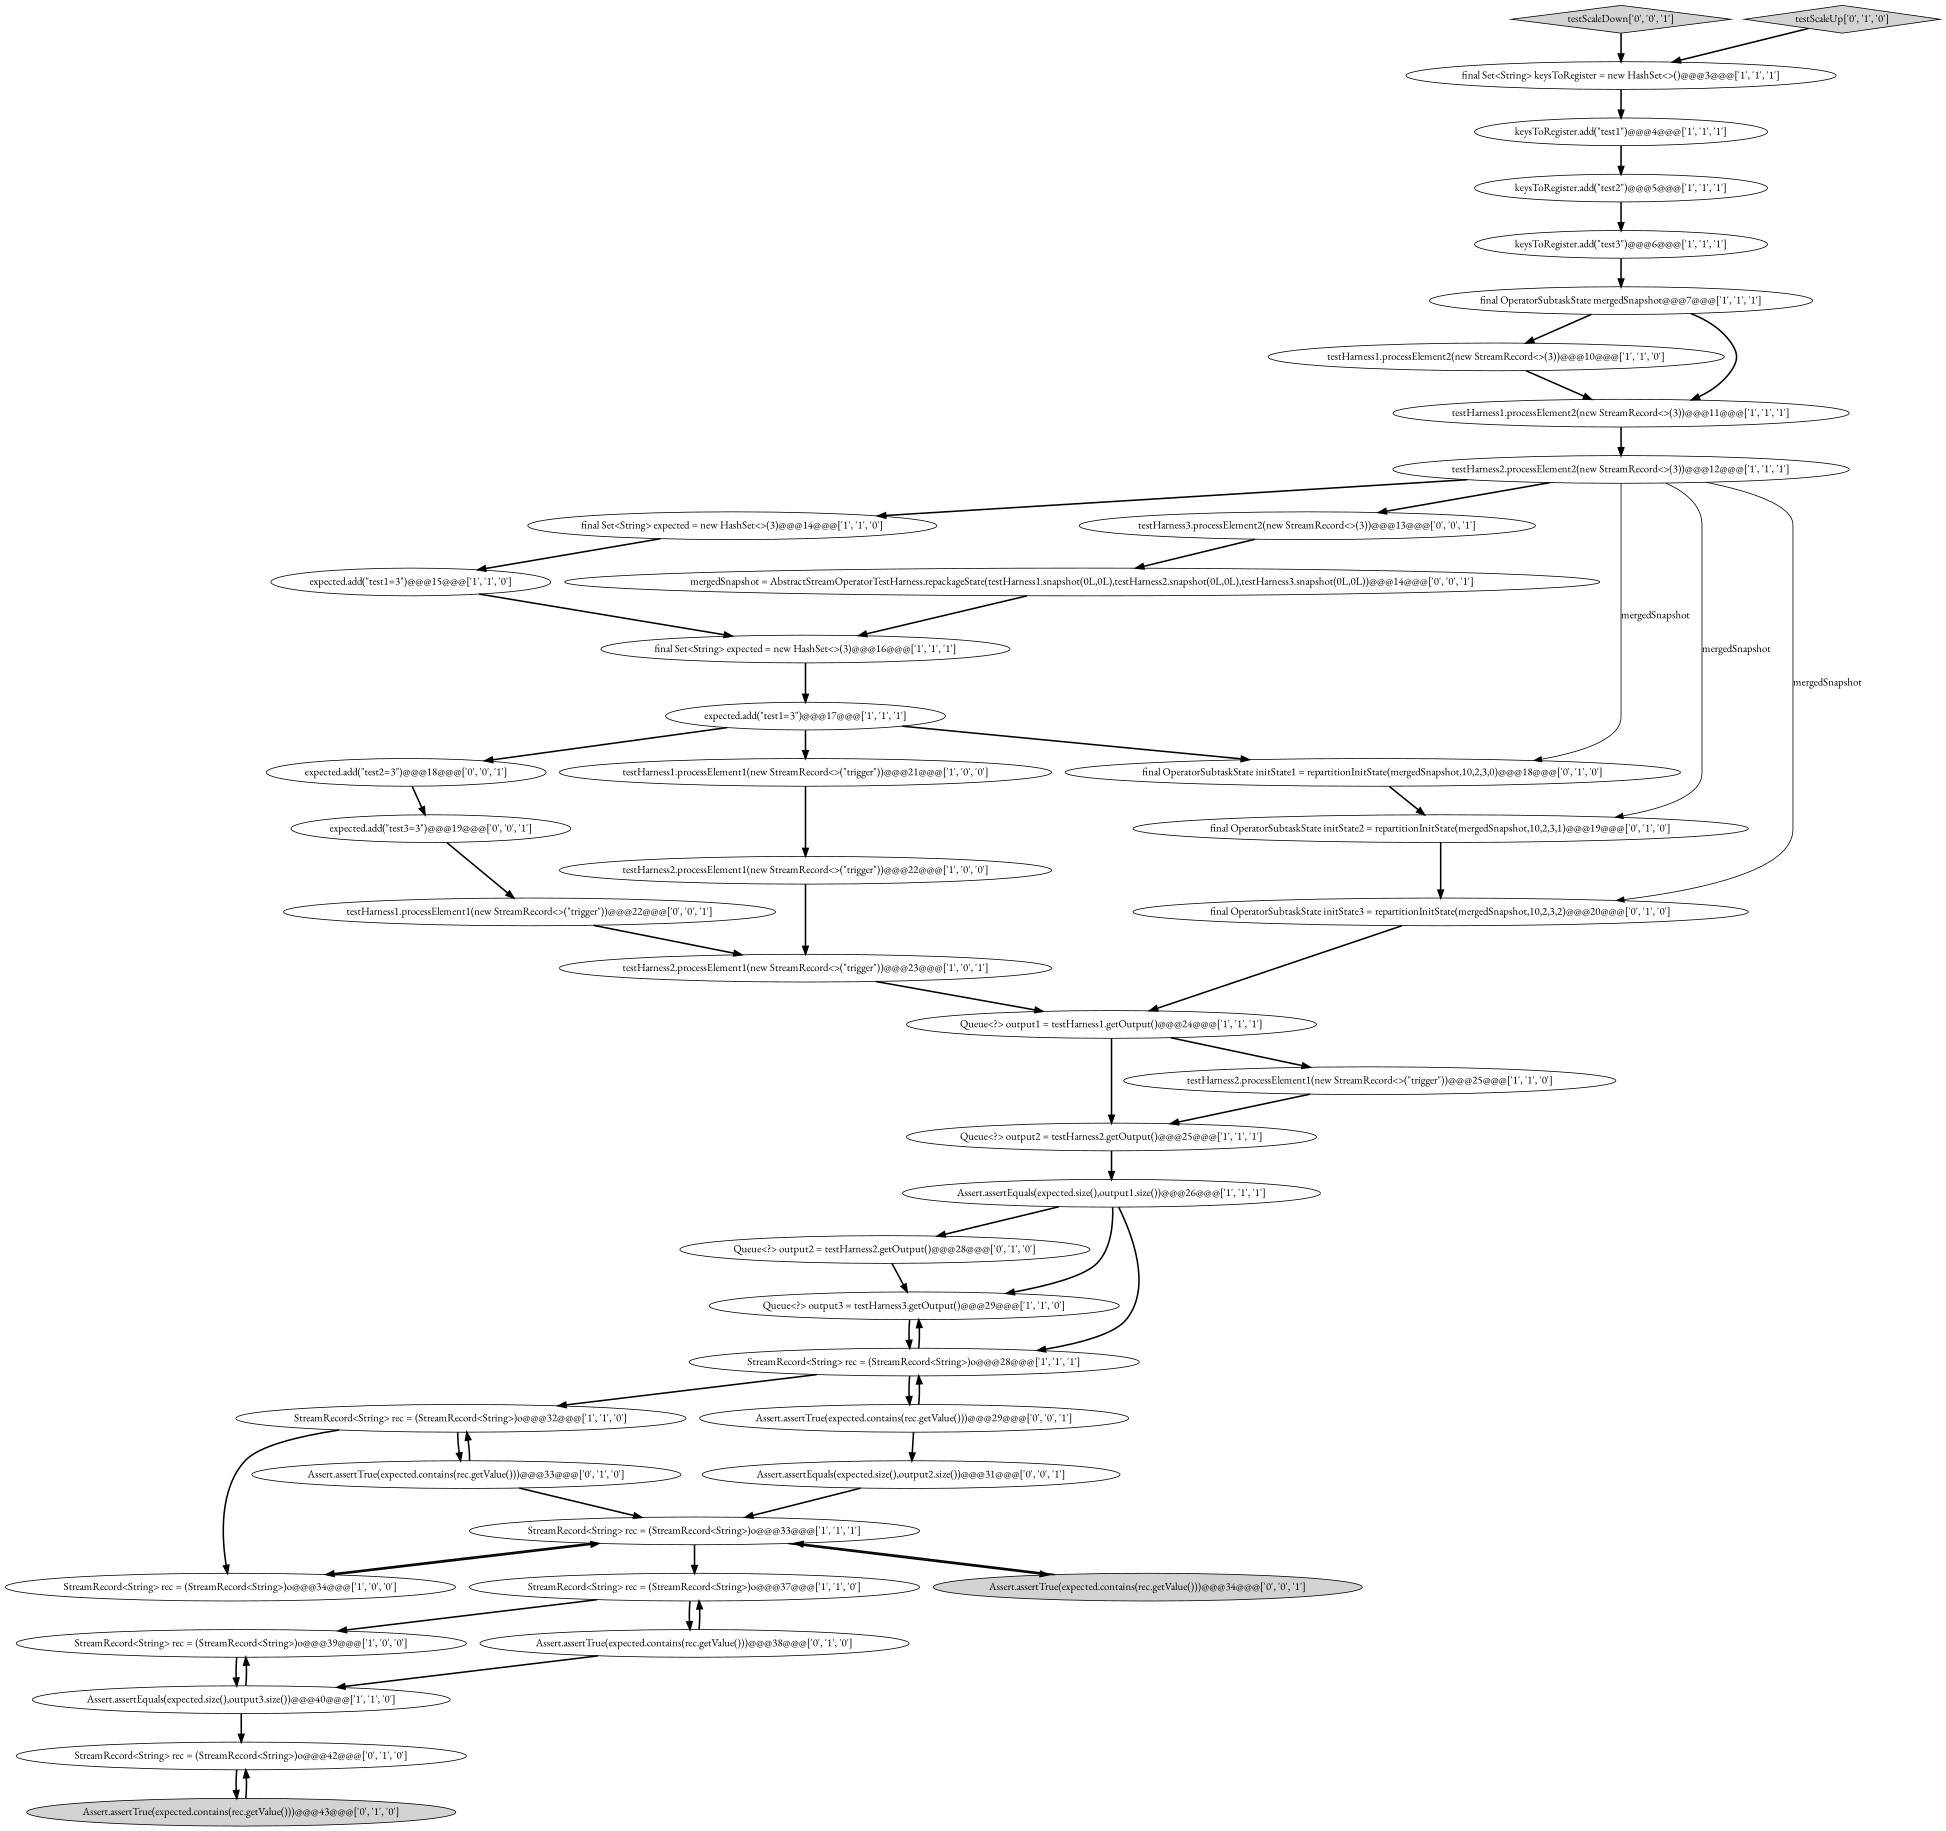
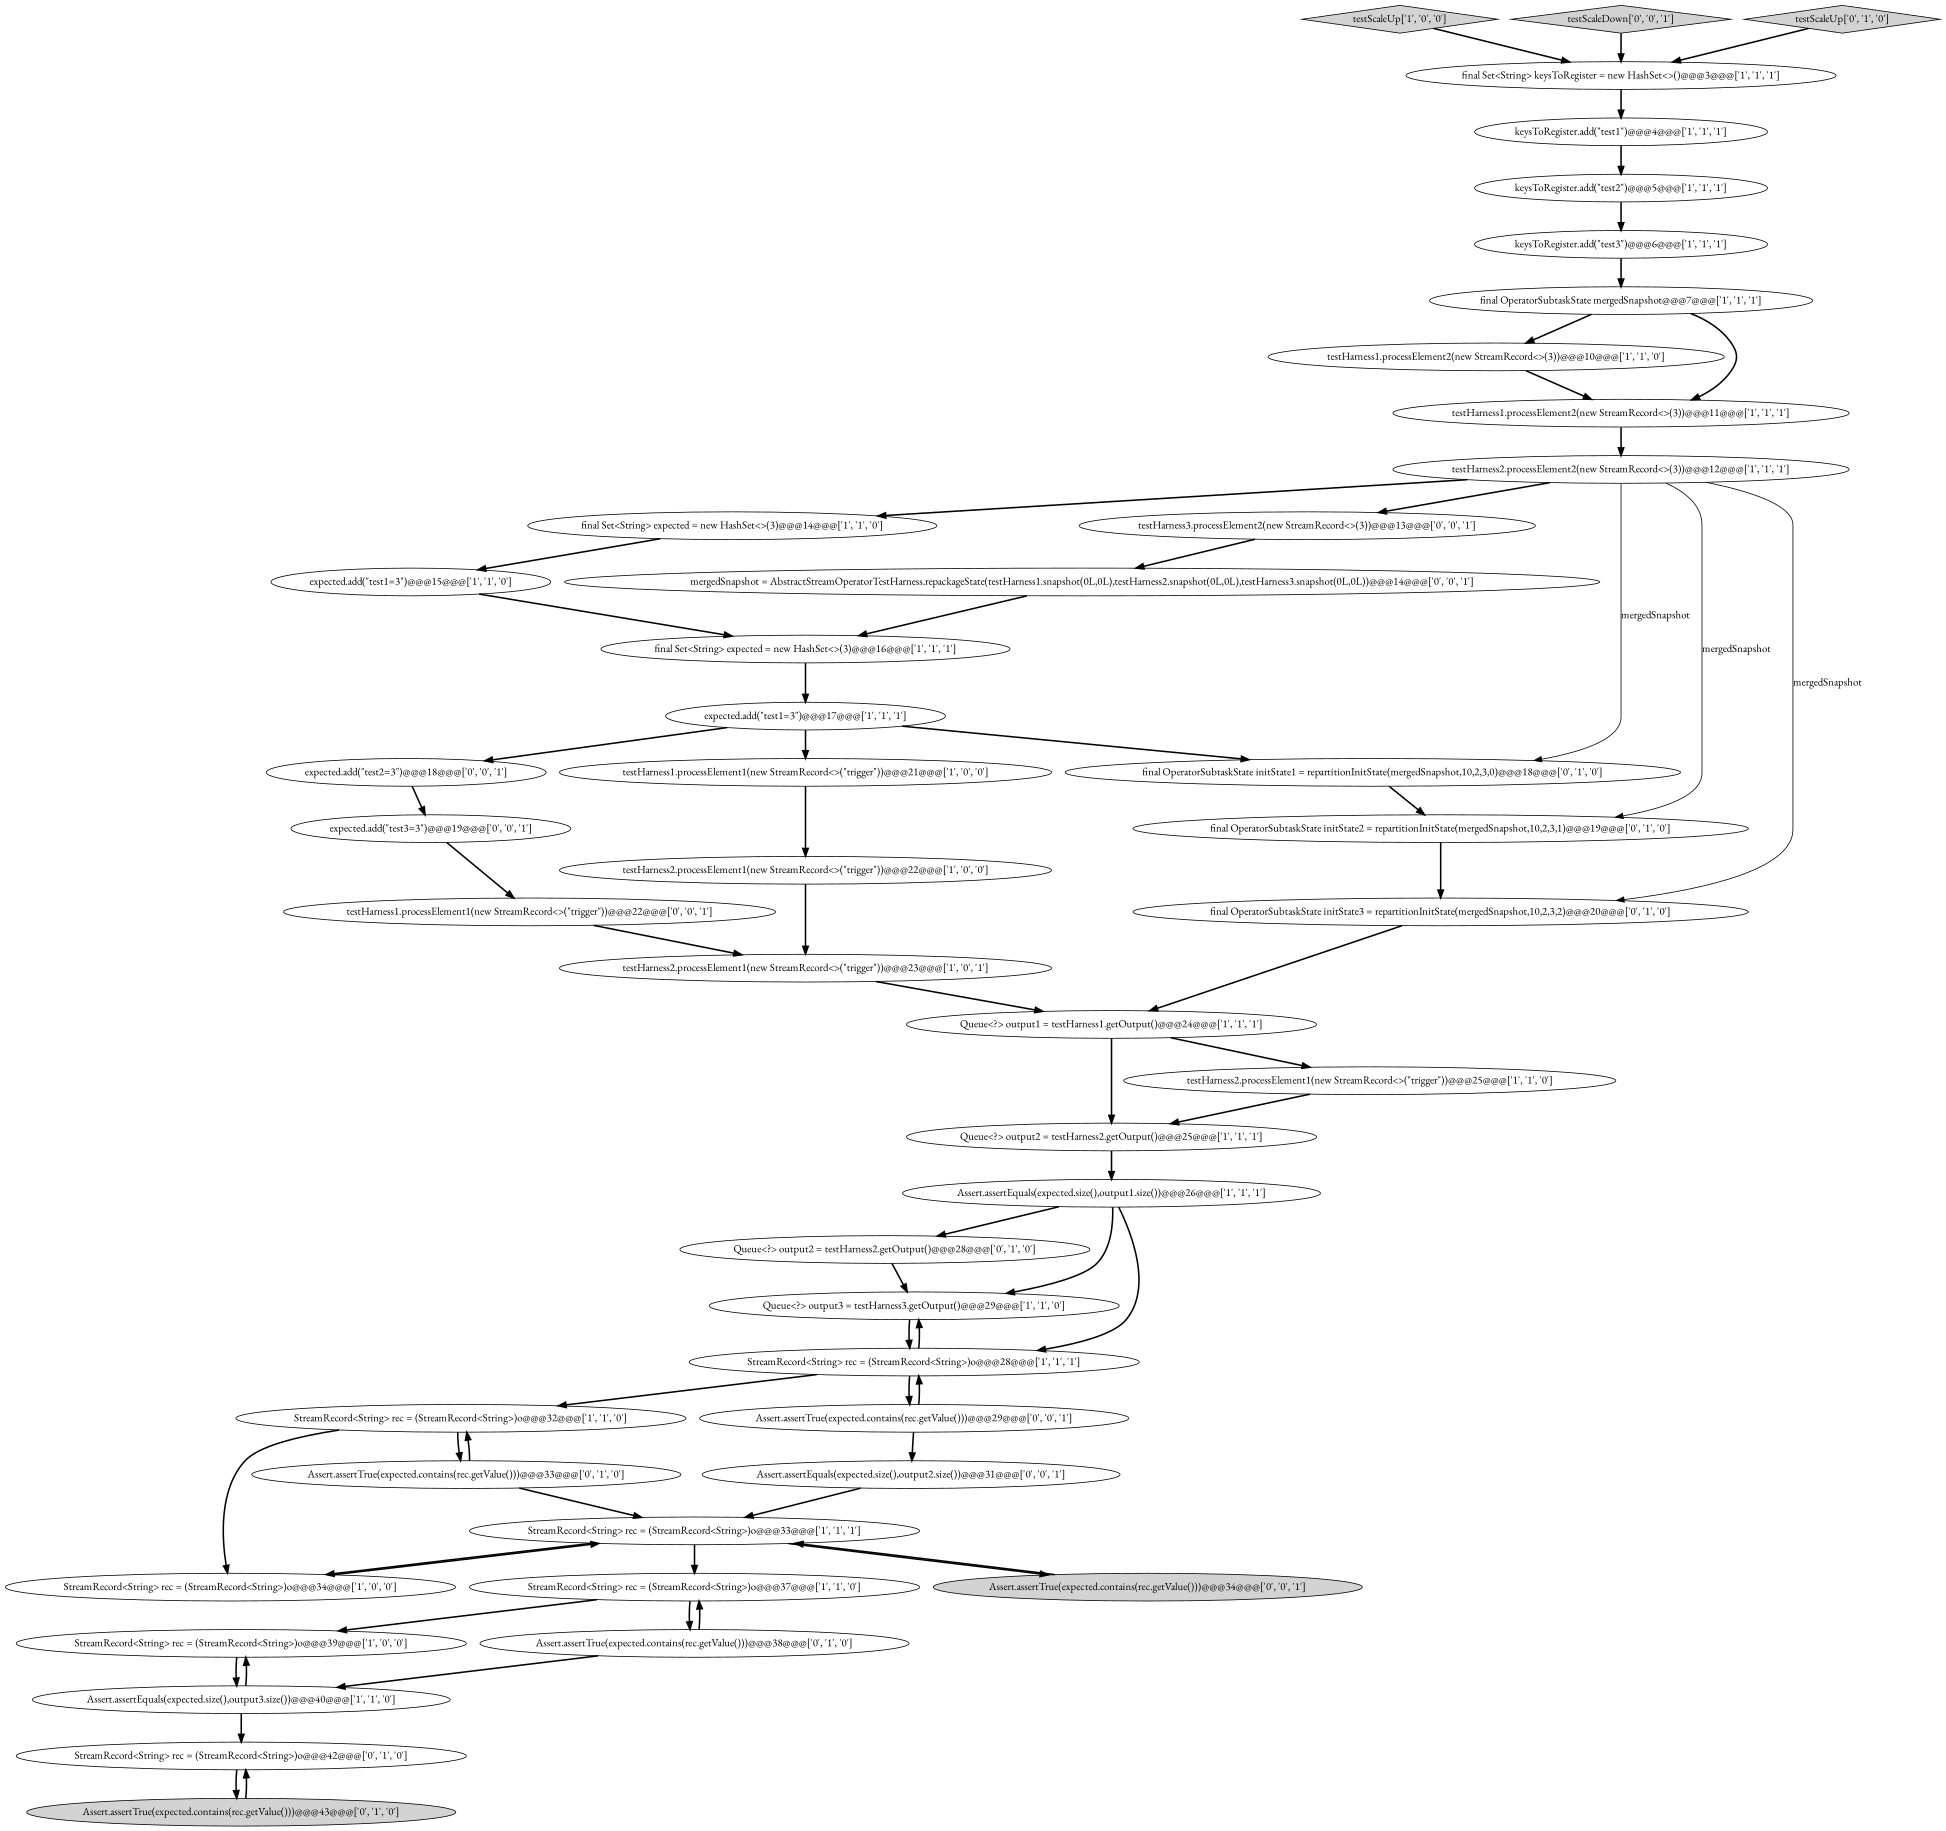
node "testScaleUp['1', '0', '0']": added
